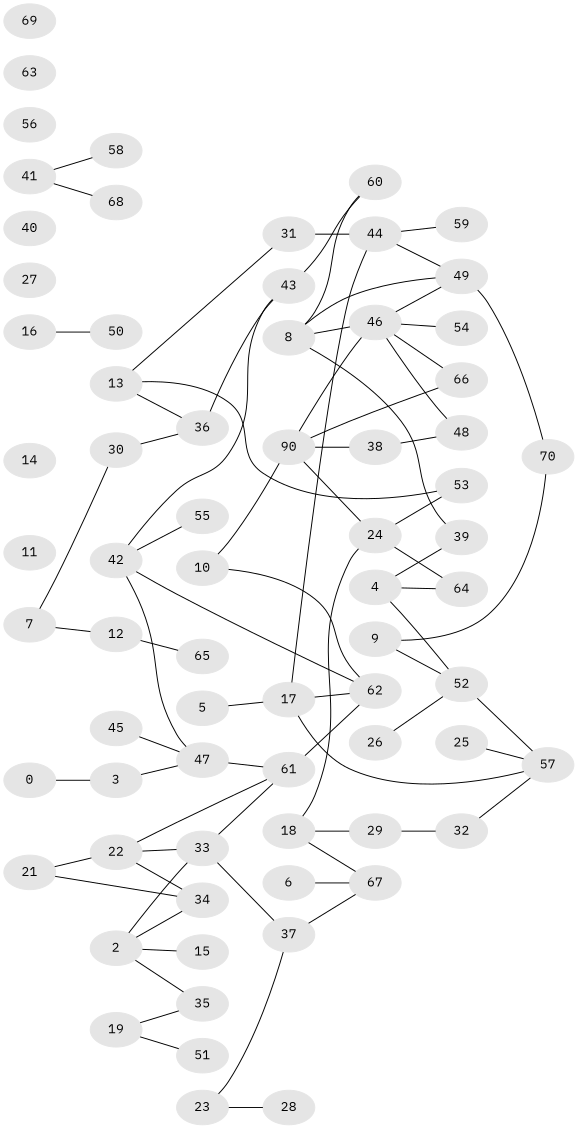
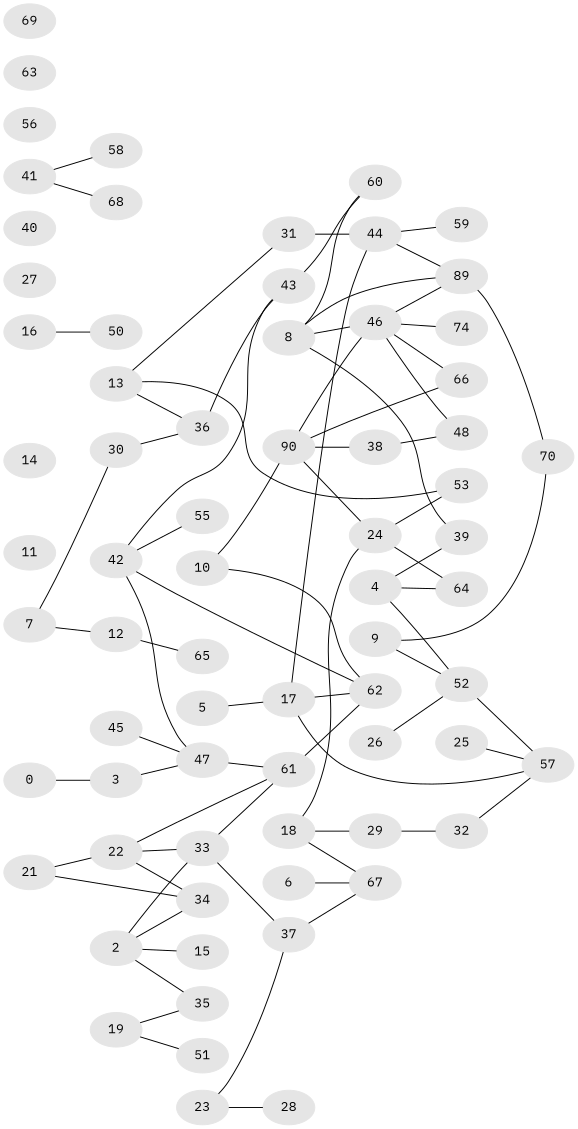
node "49": label "49" -> "89"
node "54": label "54" -> "74"
